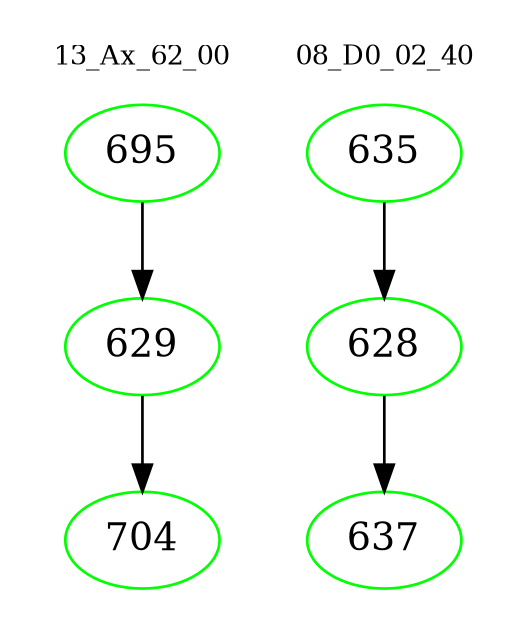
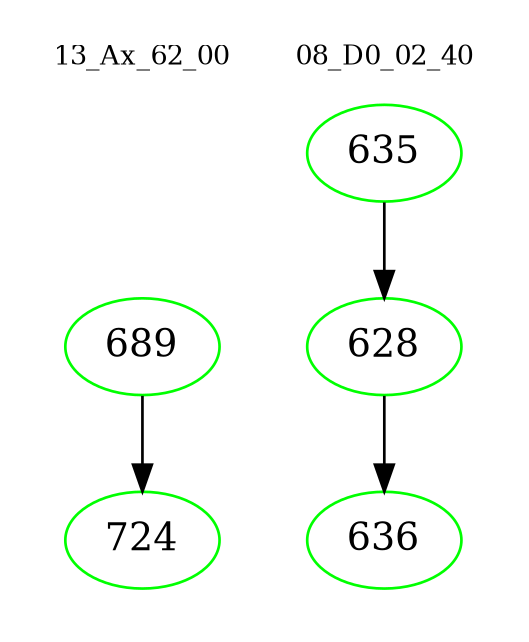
node "695": removed
node "629": label "629" -> "689"
node "704": label "704" -> "724"
node "637": label "637" -> "636"
